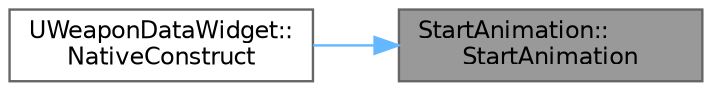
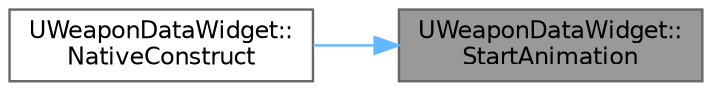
node "StartAnimation:: StartAnimation": label "StartAnimation:: StartAnimation" -> "UWeaponDataWidget:: StartAnimation"
